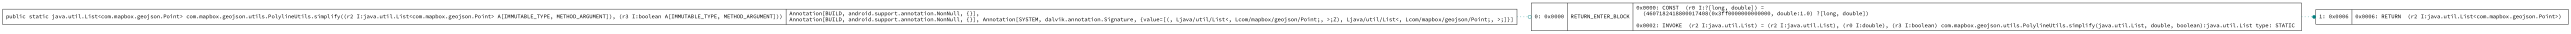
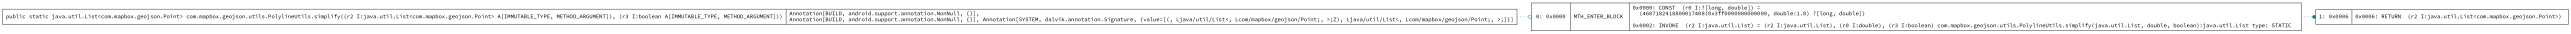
node "0: 0x0000": text "RETURN_ENTER_BLOCK" -> "MTH_ENTER_BLOCK"
